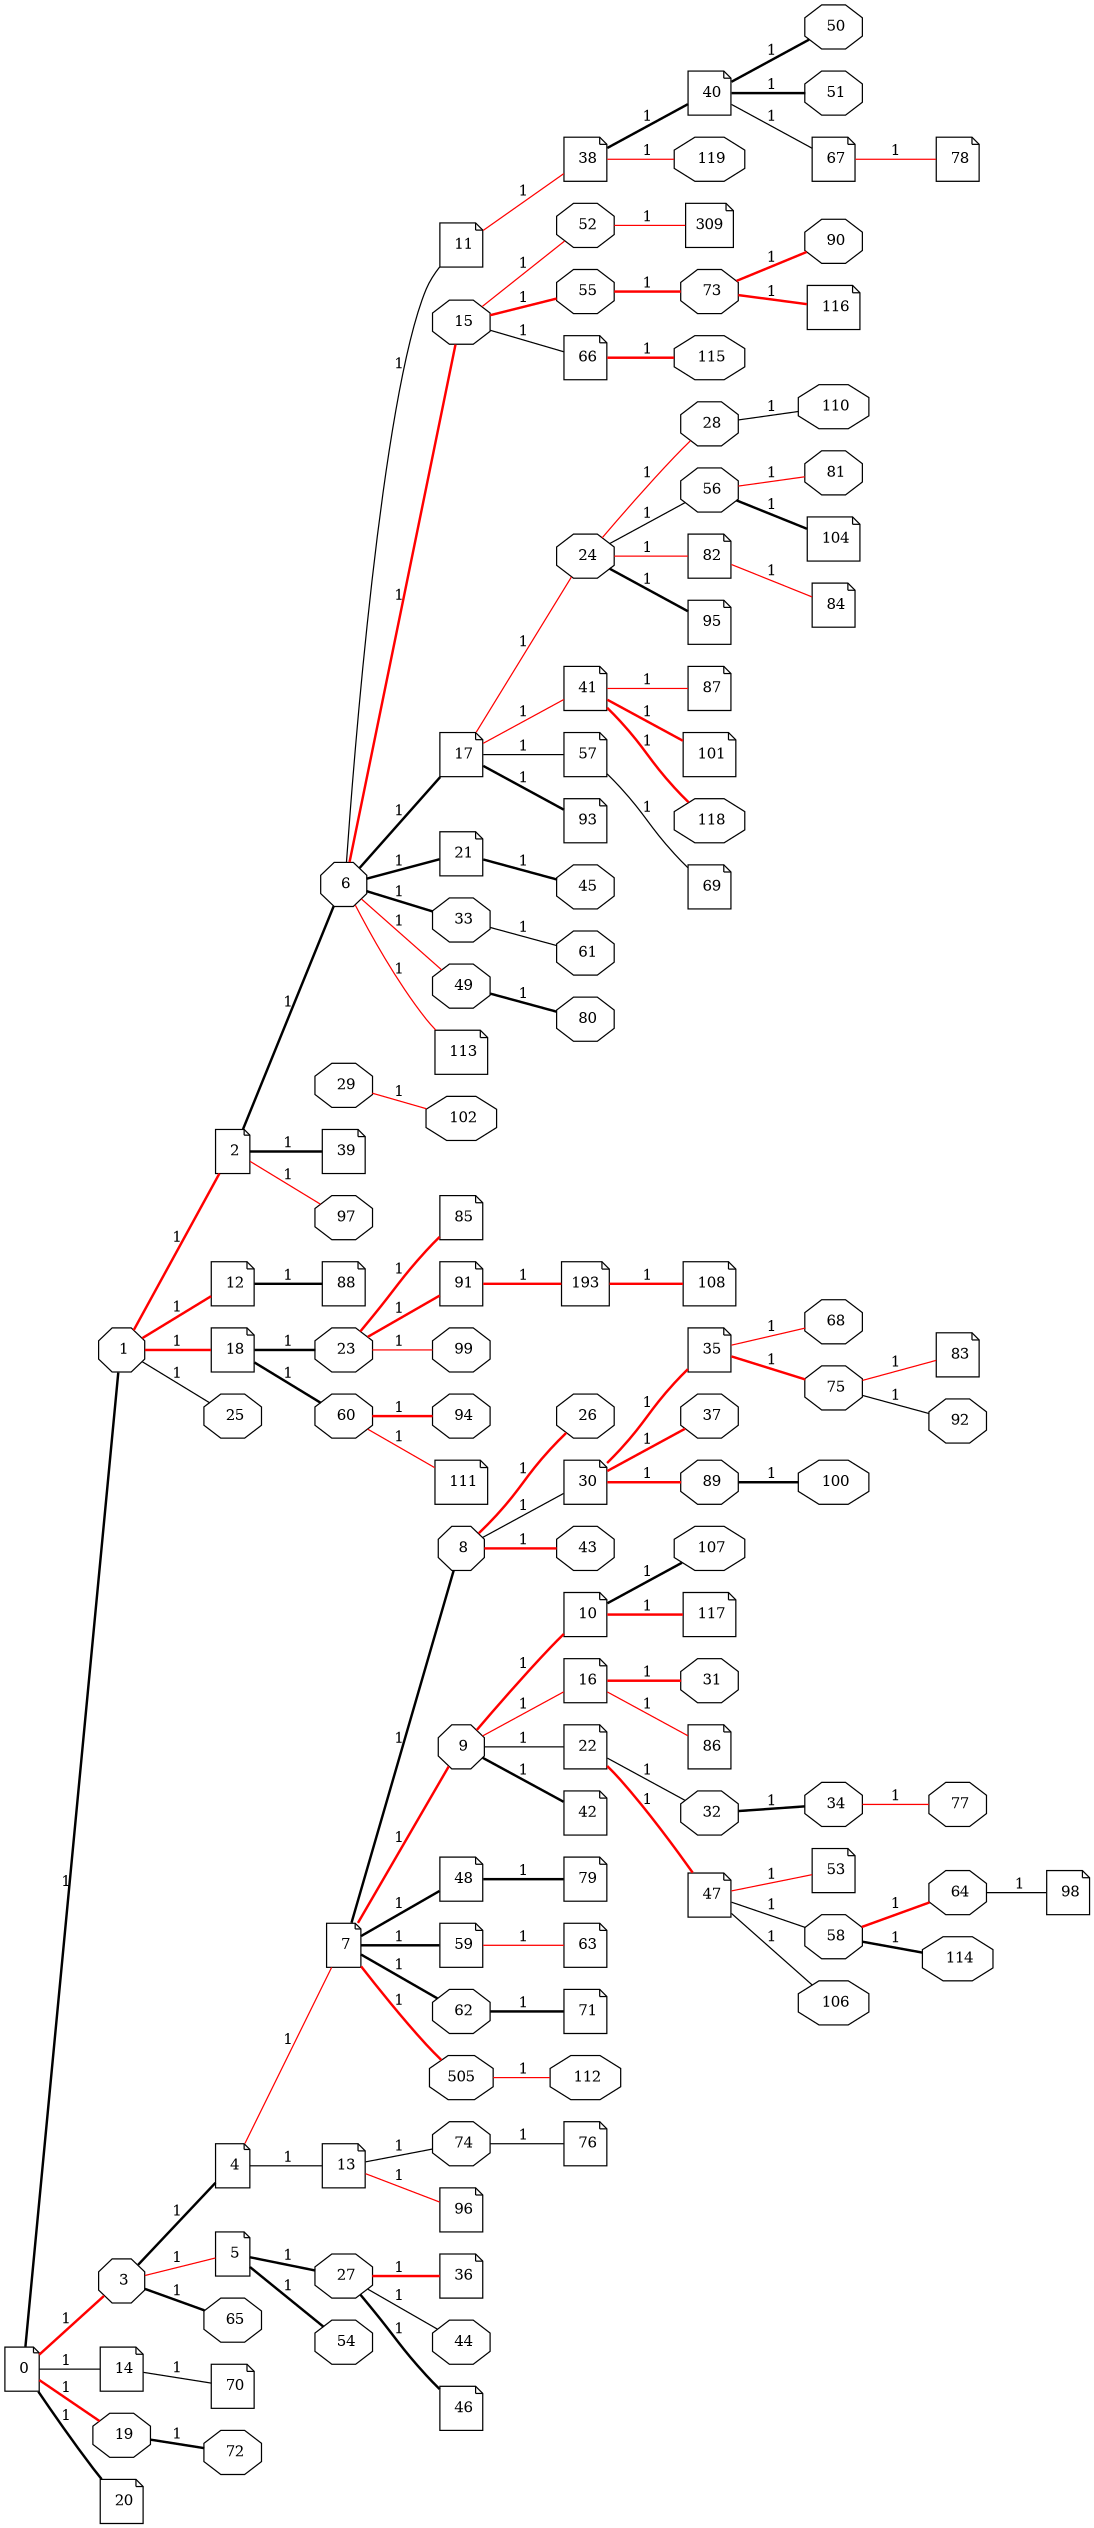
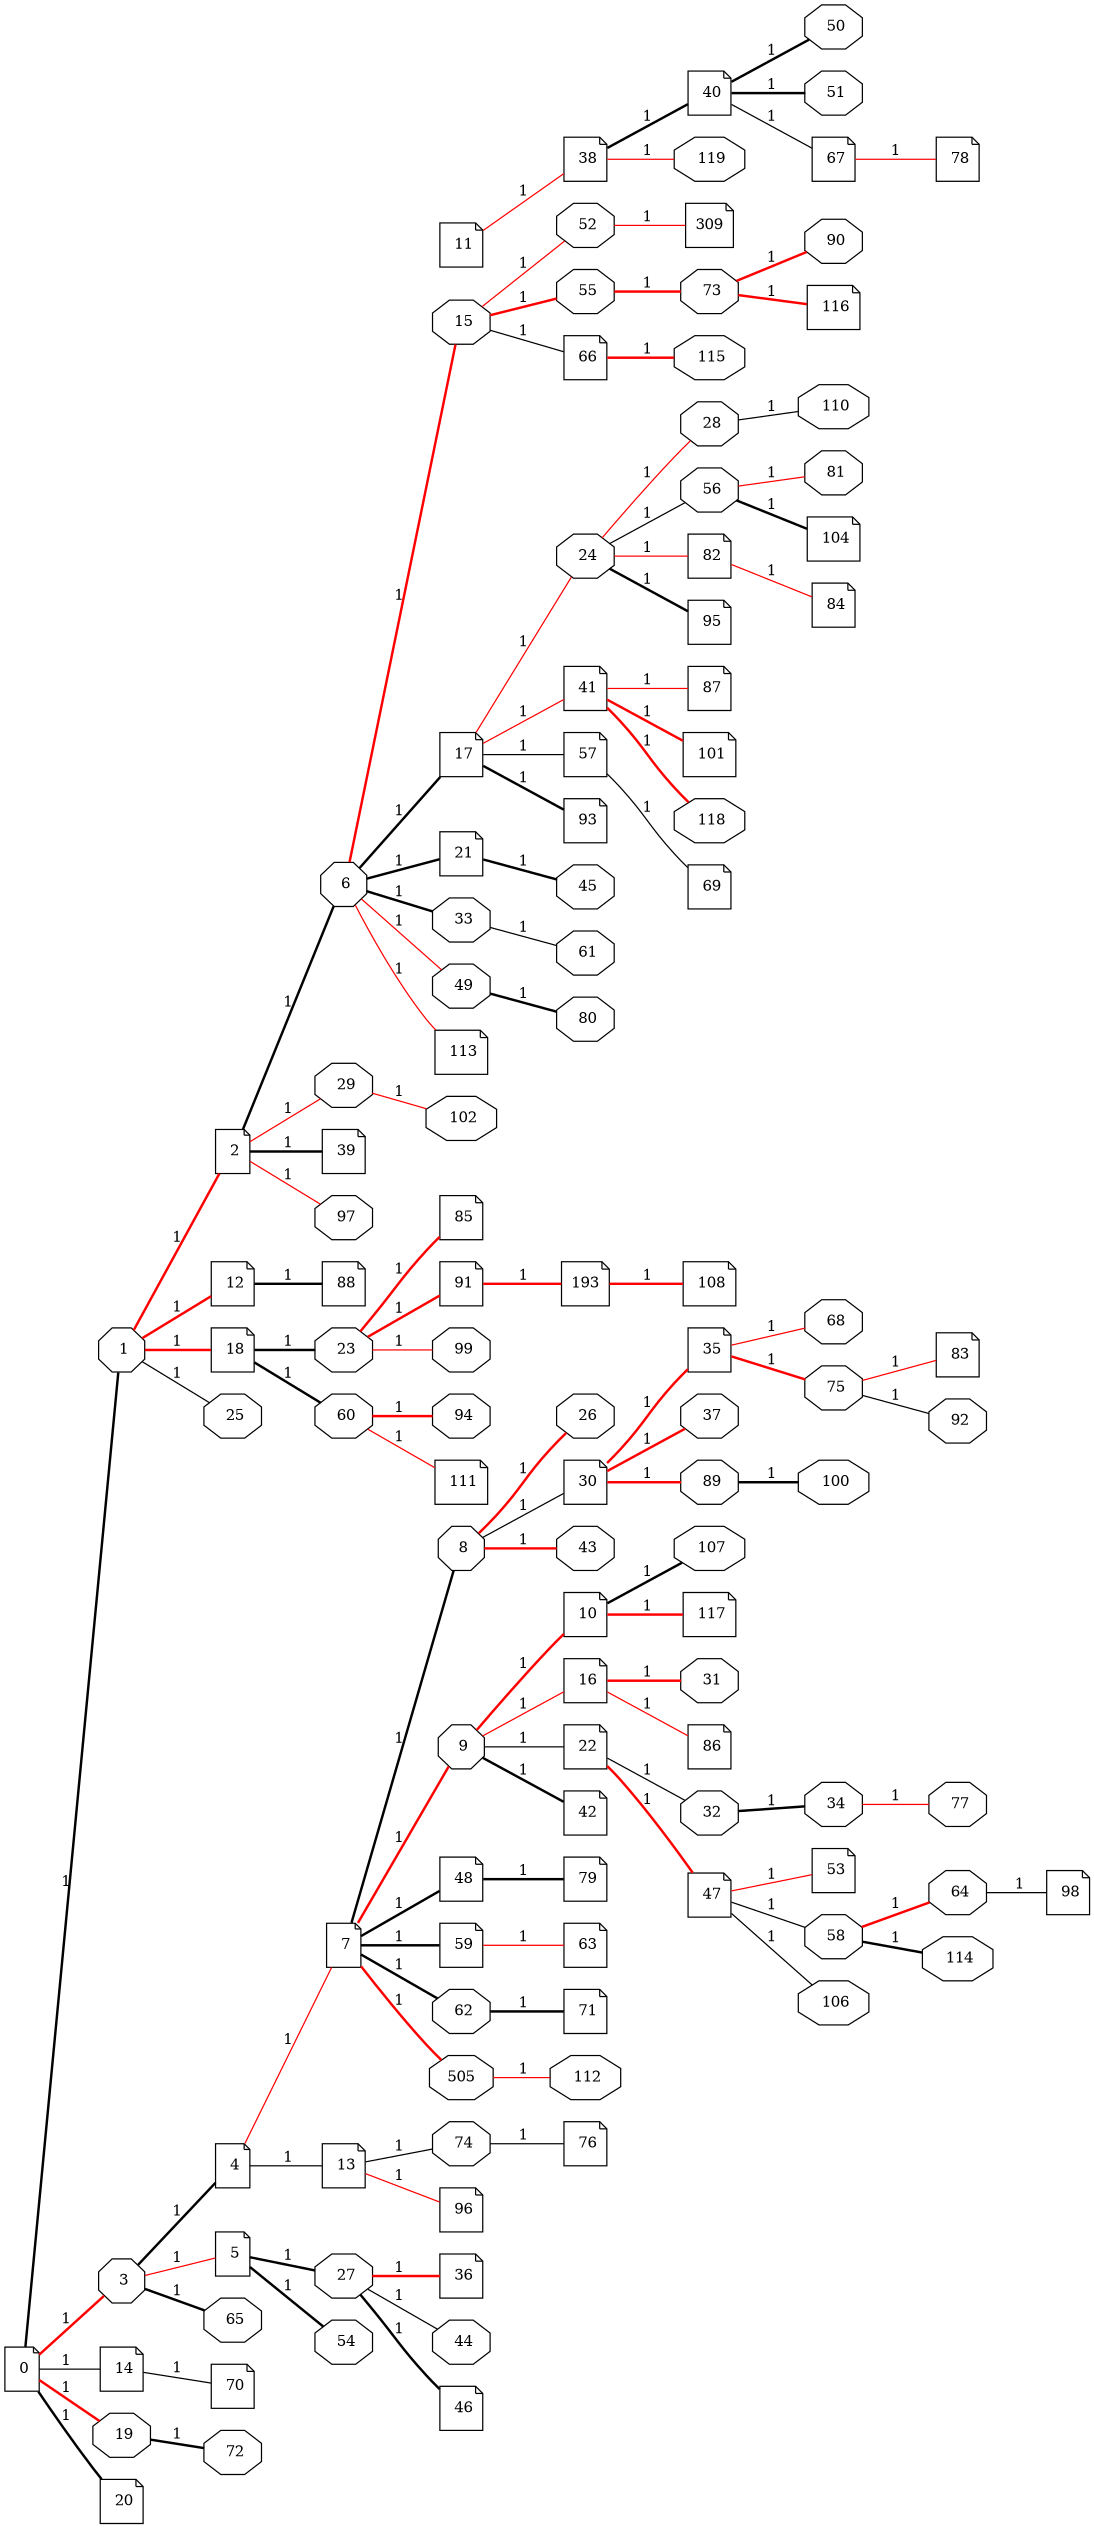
edge "11" -- "6": removed, label "1"
edge "29" -- "2": added, label "1"
